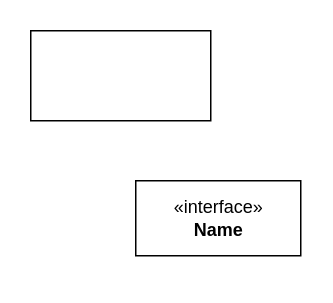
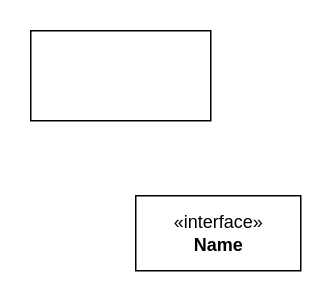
node "«interface» Name": moved (218, 218) -> (218, 233)
